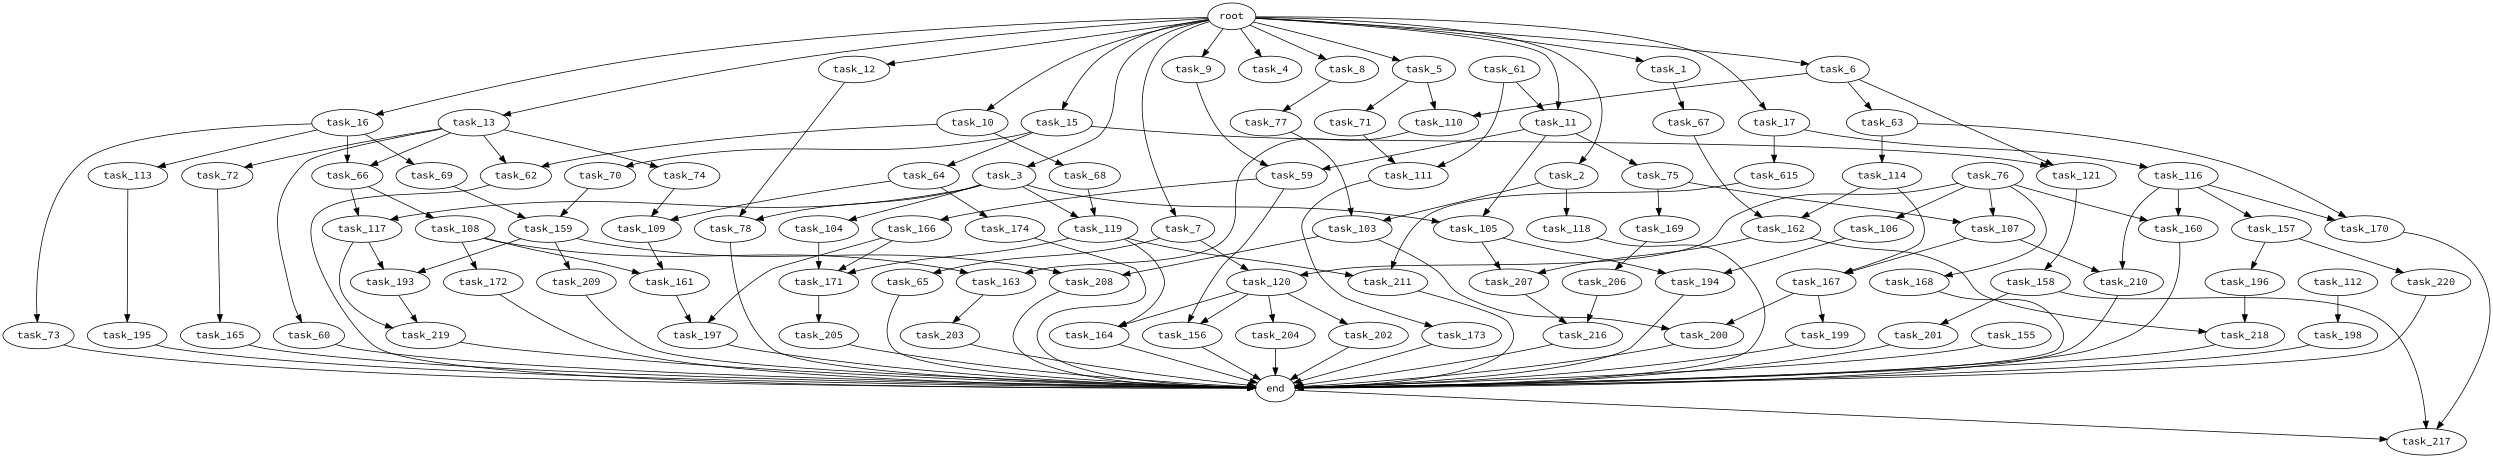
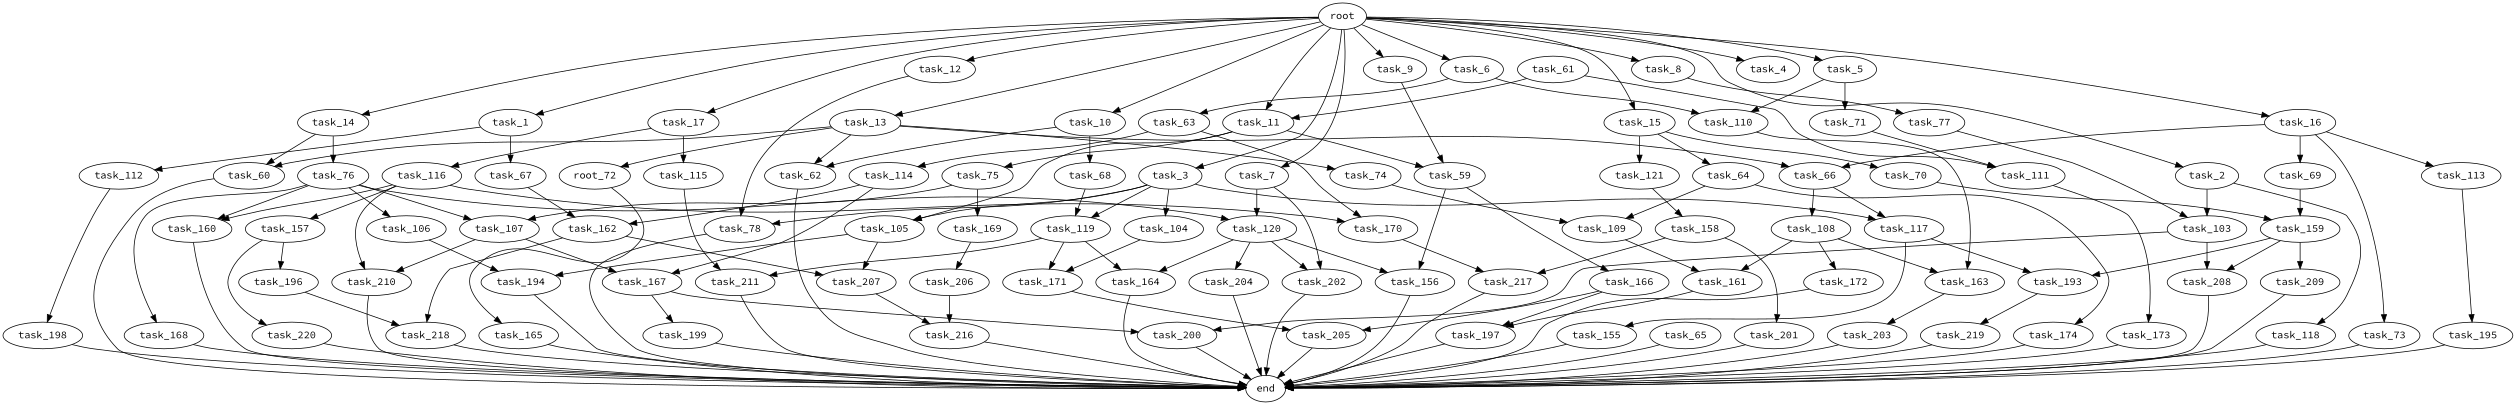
edge "task_6" -> "task_121": removed
node "task_14": added
edge "task_1" -> "task_112": added
node "task_72": label "task_72" -> "root_72"
node "task_615": label "task_615" -> "task_115"
edge "task_166" -> "task_171": now "task_166" -> "task_205"
edge "task_7" -> "task_65": now "task_7" -> "task_202"
edge "task_117" -> "task_219": now "task_117" -> "task_155"
edge "end" -> "task_217": reversed
